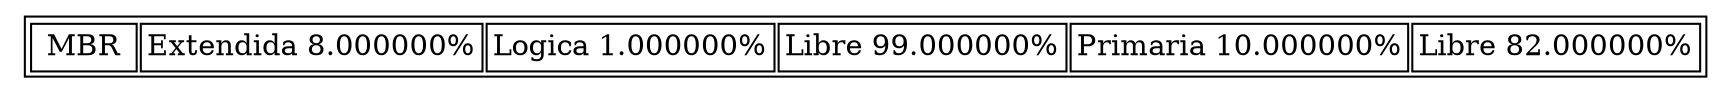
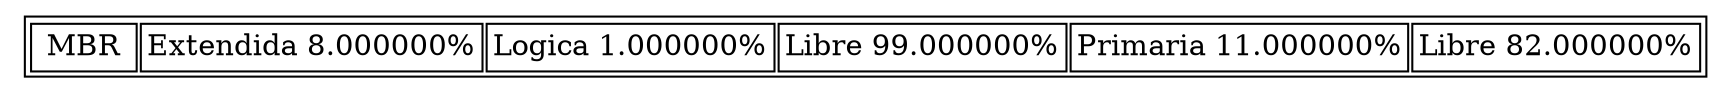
node "MBR": text "Primaria 10.000000%" -> "Primaria 11.000000%"
